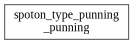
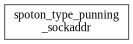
node "spoton_type_punning _punning": label "spoton_type_punning _punning" -> "spoton_type_punning _sockaddr"
